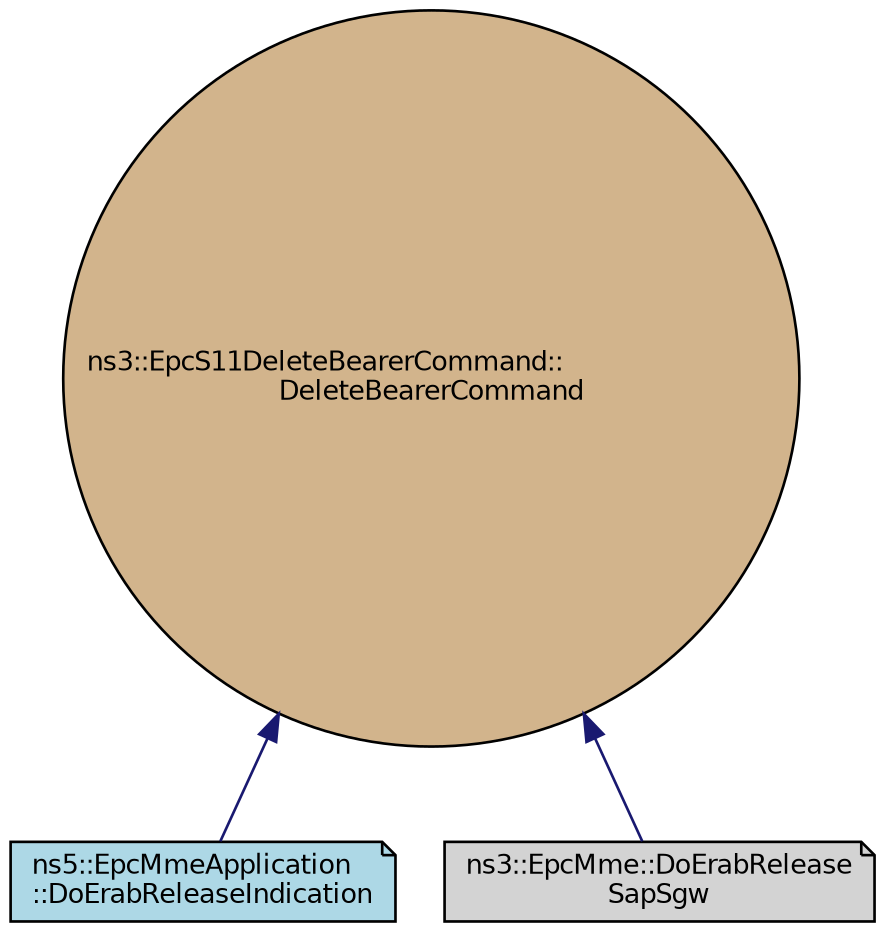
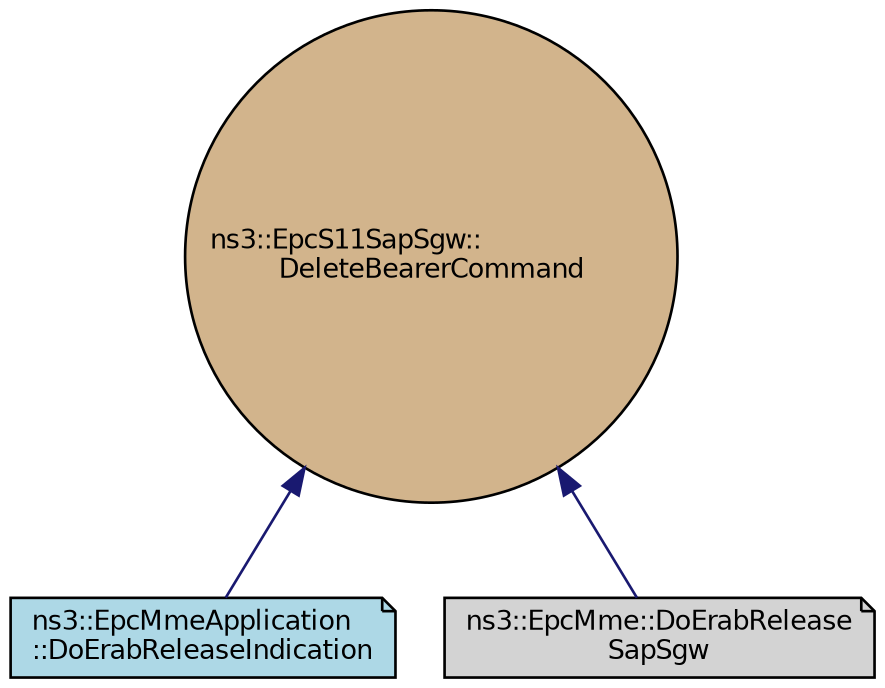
node "ns3::EpcS11DeleteBearerCommand:: DeleteBearerCommand": label "ns3::EpcS11DeleteBearerCommand:: DeleteBearerCommand" -> "ns3::EpcS11SapSgw:: DeleteBearerCommand"
node "ns5::EpcMmeApplication ::DoErabReleaseIndication": label "ns5::EpcMmeApplication ::DoErabReleaseIndication" -> "ns3::EpcMmeApplication ::DoErabReleaseIndication"
